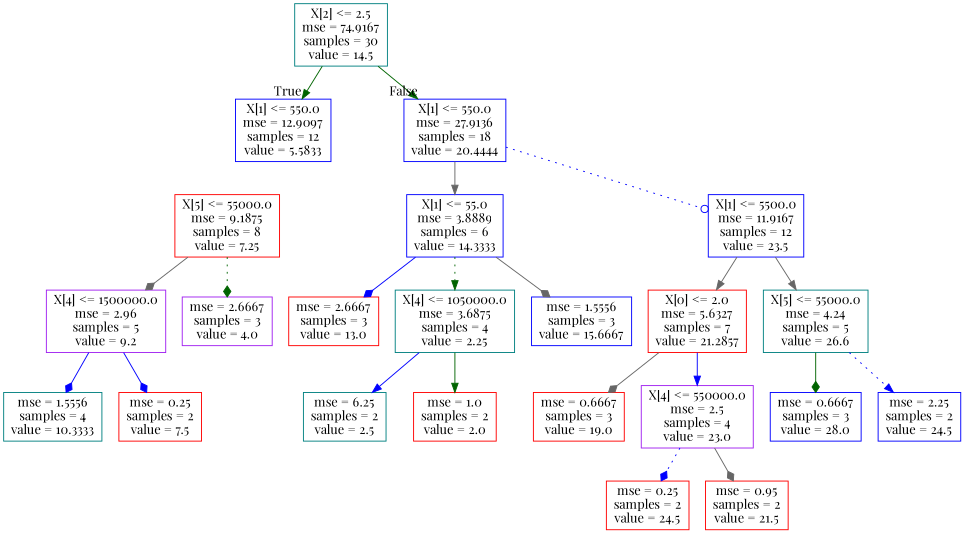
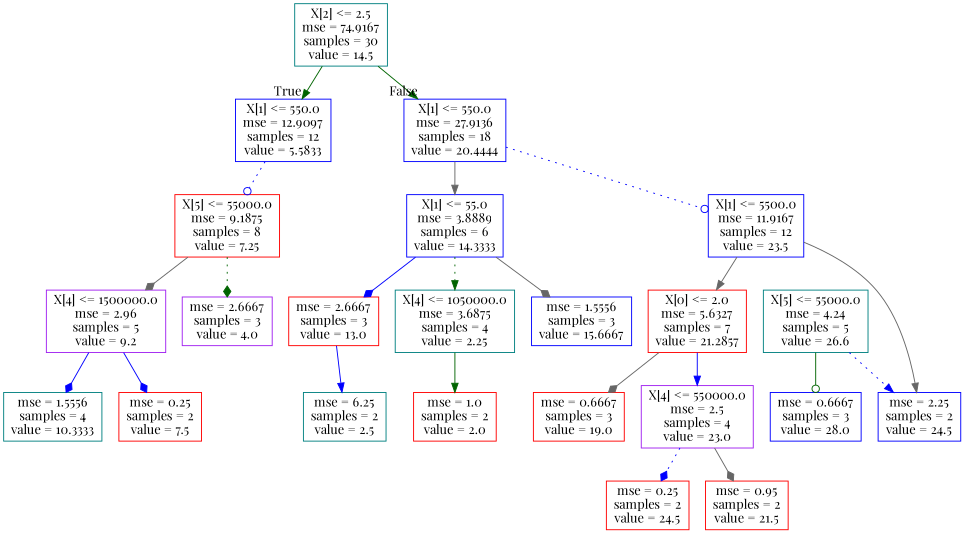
edge "X[1] <= 550.0 mse = 12.9097 samples = 12 value = 5.5833" -> "X[5] <= 55000.0 mse = 9.1875 samples = 8 value = 7.25": added
edge "X[1] <= 5500.0 mse = 11.9167 samples = 12 value = 23.5" -> "X[5] <= 55000.0 mse = 4.24 samples = 5 value = 26.6": now "X[1] <= 5500.0 mse = 11.9167 samples = 12 value = 23.5" -> "mse = 2.25 samples = 2 value = 24.5"
edge "X[4] <= 1050000.0 mse = 3.6875 samples = 4 value = 2.25" -> "mse = 6.25 samples = 2 value = 2.5": now "mse = 2.6667 samples = 3 value = 13.0" -> "mse = 6.25 samples = 2 value = 2.5"
edge "X[5] <= 55000.0 mse = 4.24 samples = 5 value = 26.6" -> "mse = 0.6667 samples = 3 value = 28.0": arrowhead diamond -> odot
